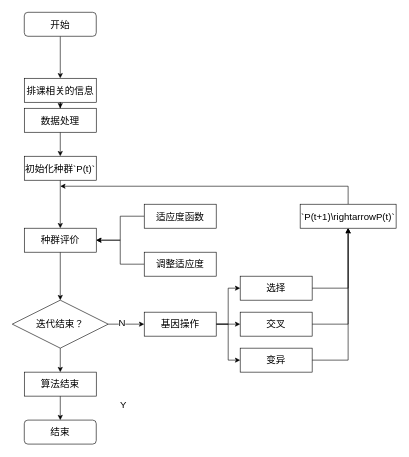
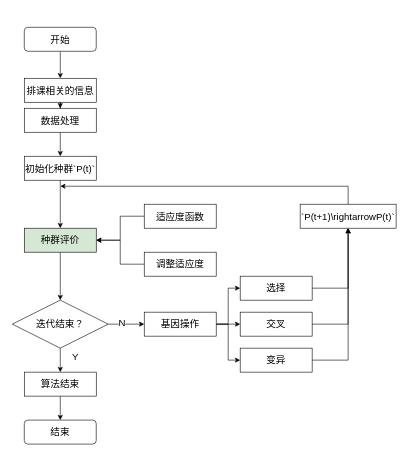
node "开始": moved (60, 24) -> (60, 39)
node "种群评价": fillcolor #ffffff -> #d5e8d4
node "Y": moved (123, 405) -> (75, 357)
